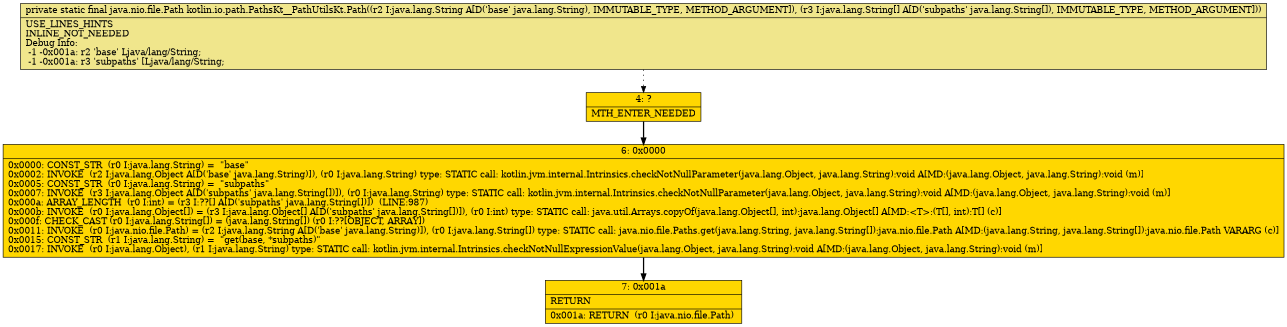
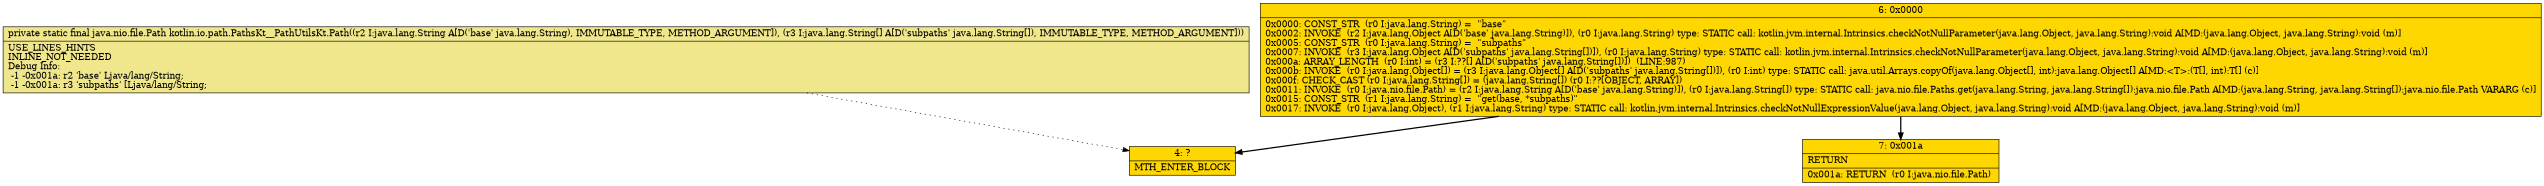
node "4: ?": text "MTH_ENTER_NEEDED" -> "MTH_ENTER_BLOCK"
edge "4: ?" -> "6: 0x0000": reversed
